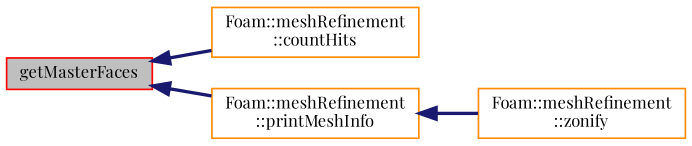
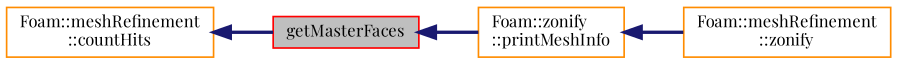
edge "Foam::meshRefinement ::countHits" -> "getMasterFaces": reversed
node "Foam::meshRefinement ::printMeshInfo": label "Foam::meshRefinement ::printMeshInfo" -> "Foam::zonify ::printMeshInfo"
